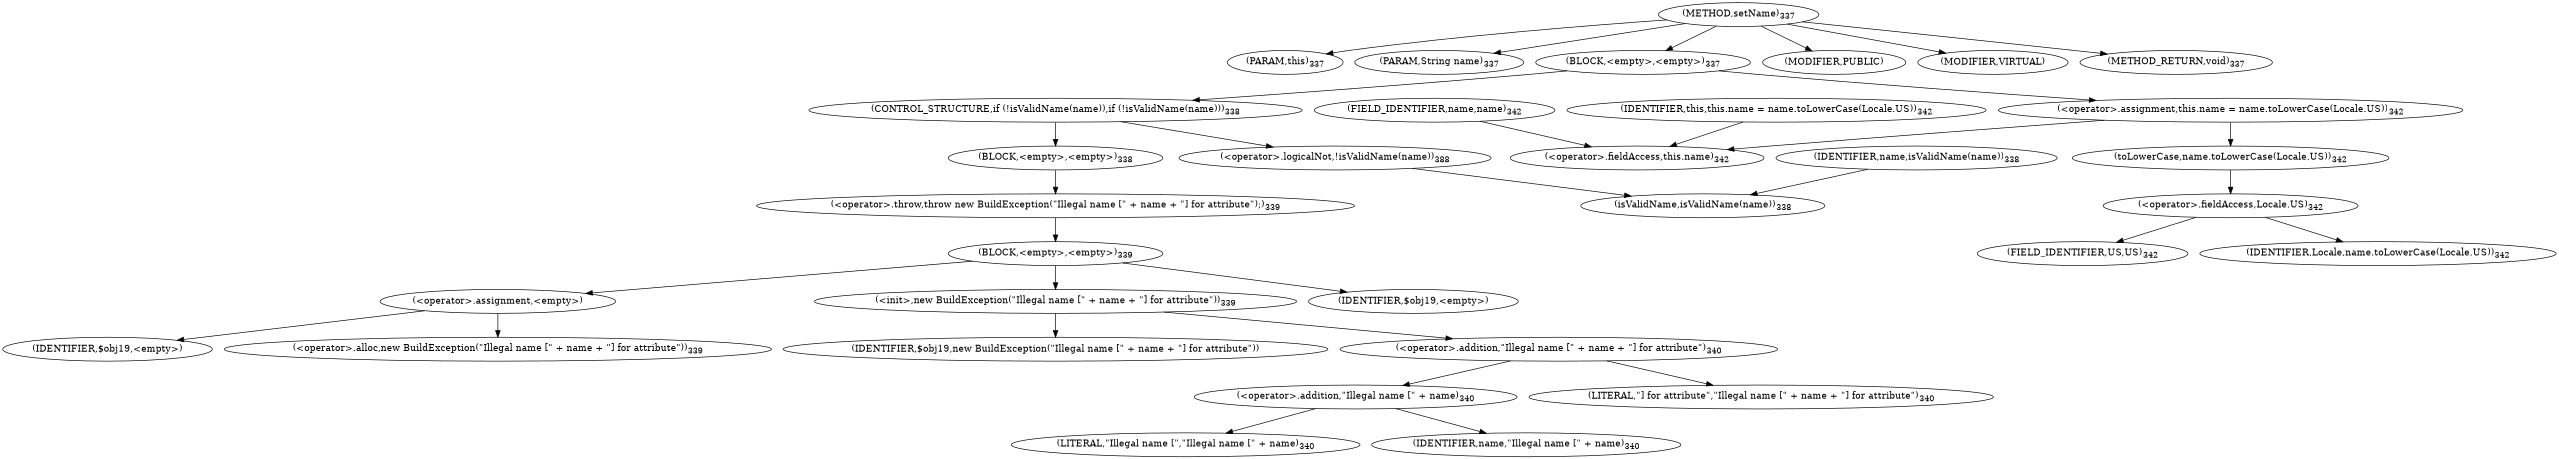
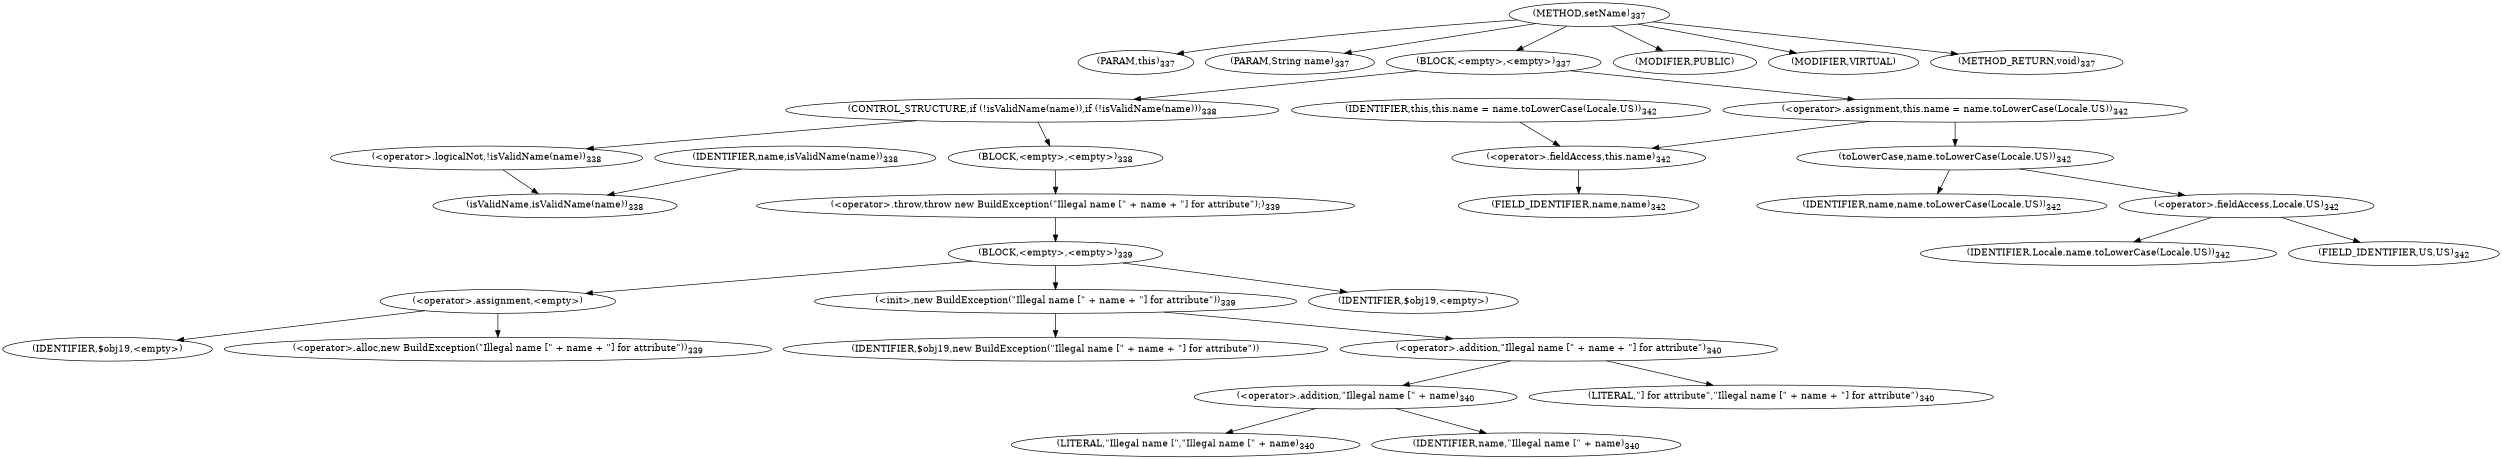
edge "(FIELD_IDENTIFIER,name,name)" -> "(<operator>.fieldAccess,this.name)": reversed
node "(<operator>.logicalNot,!isValidName(name))": text "388" -> "338"
node "(IDENTIFIER,name,name.toLowerCase(Locale.US))": added
